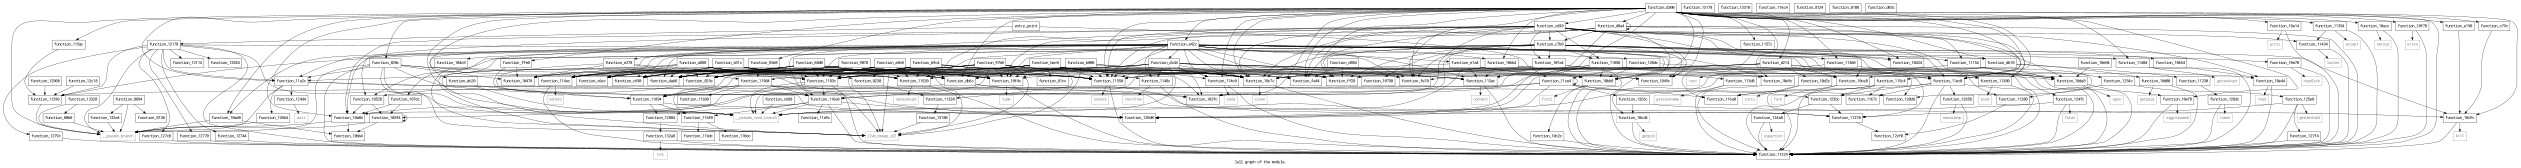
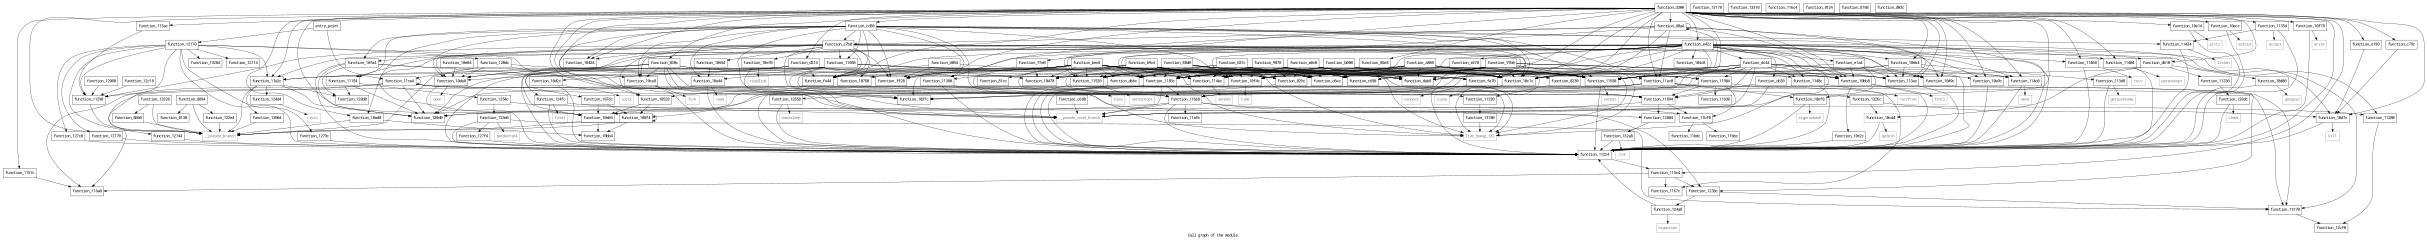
edge "function_d300" -> "__pseudo_cond_branch": now "function_120dc" -> "__pseudo_cond_branch"
edge "function_d214" -> "function_10ca8": removed
edge "function_113ac" -> "connect": now "function_fe70" -> "connect"
edge "function_115c4" -> "function_11224": reversed
